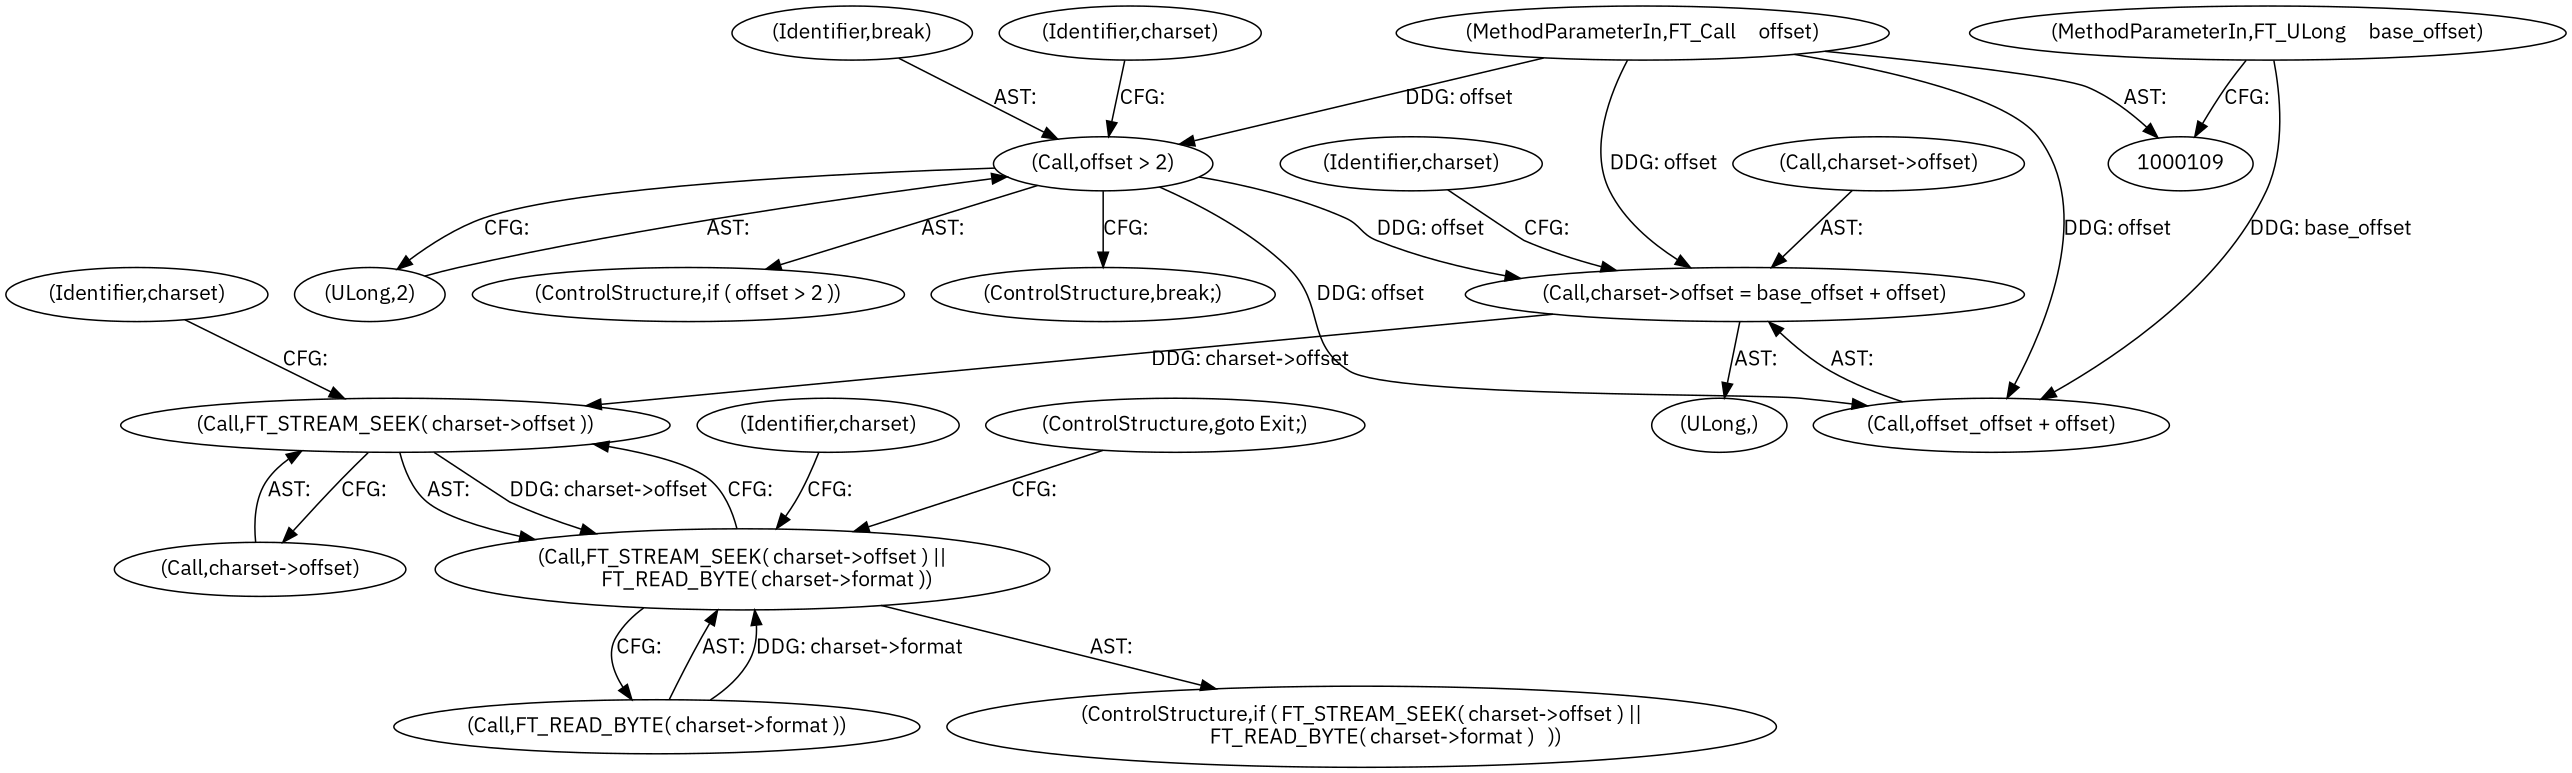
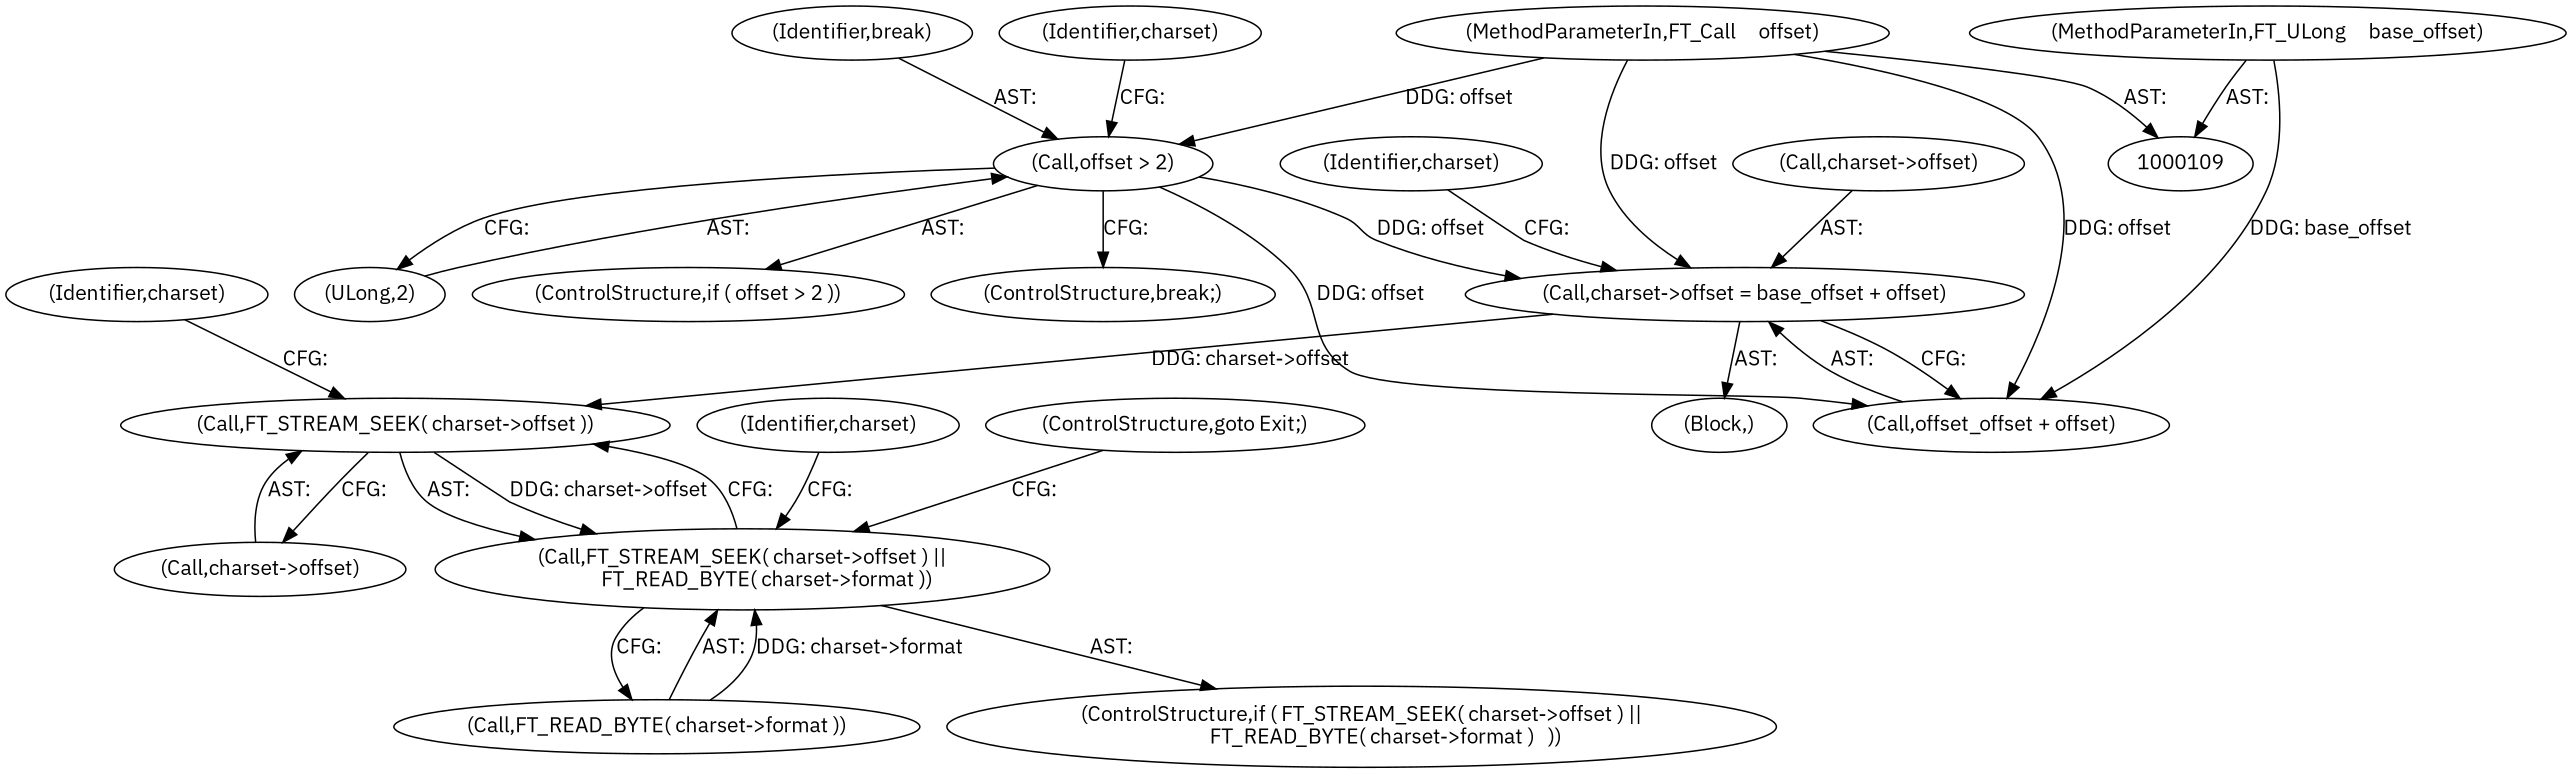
edge "(MethodParameterIn,FT_ULong     base_offset)" -> "1000109": label "CFG: " -> "AST: "
edge "(Call,charset->offset = base_offset + offset)" -> "(Call,offset_offset + offset)": added, label "CFG:"
node "(ULong,)": label "(ULong,)" -> "(Block,)"
